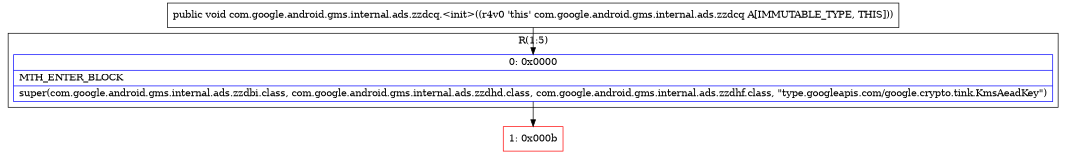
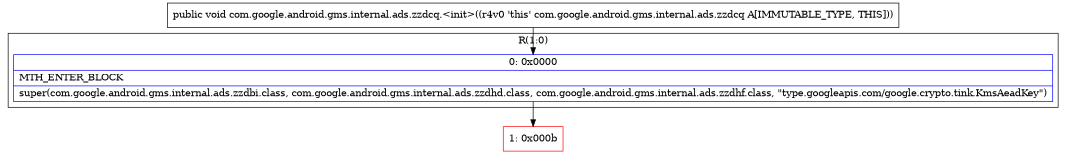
cluster "R(1:5)": label "R(1:5)" -> "R(1:0)"
